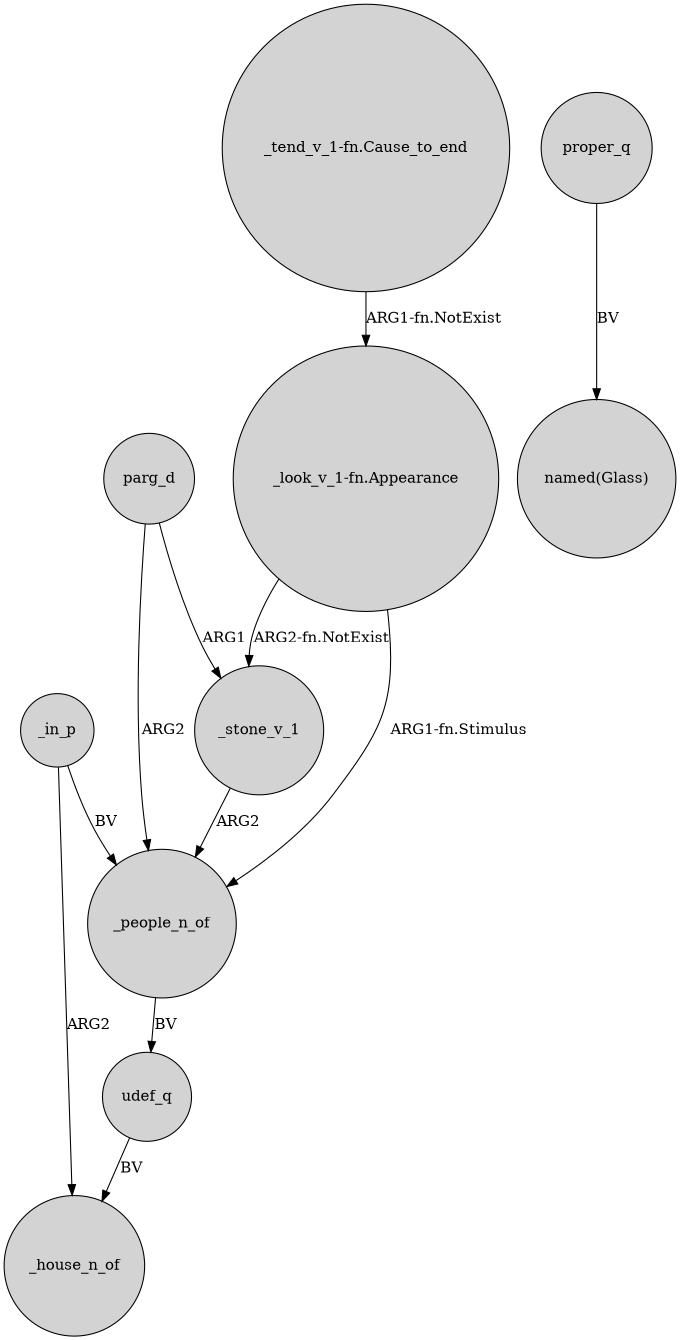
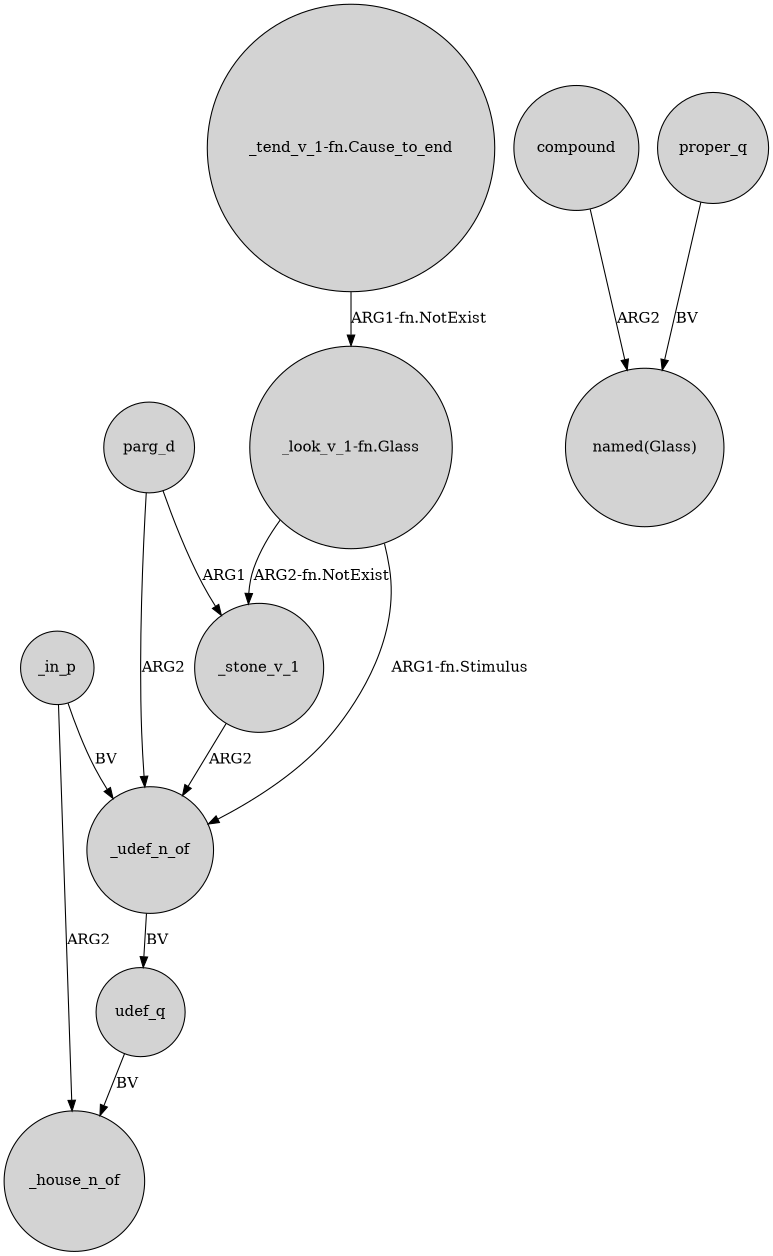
node "compound": added
node "_look_v_1-fn.Appearance": label "_look_v_1-fn.Appearance" -> "_look_v_1-fn.Glass"
node "_people_n_of": label "_people_n_of" -> "_udef_n_of"
